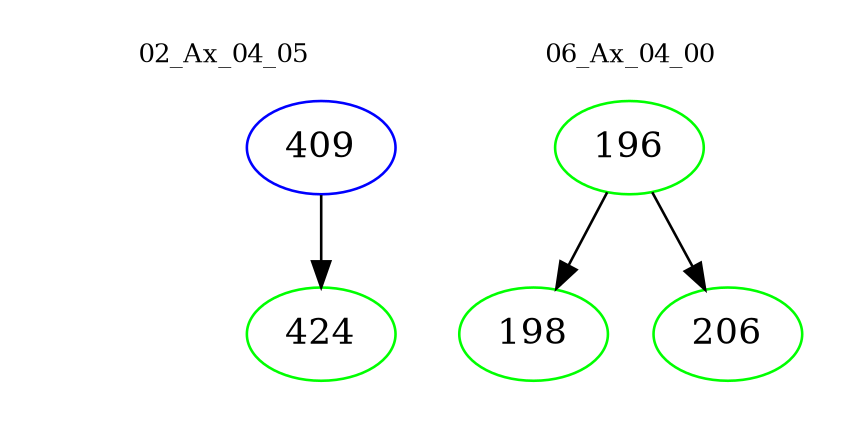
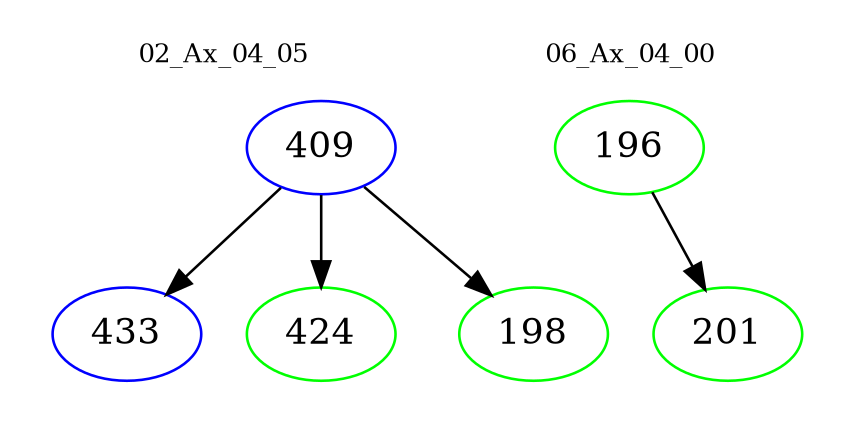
edge "196" -> "198": now "409" -> "198"
node "433": added
node "206": label "206" -> "201"
